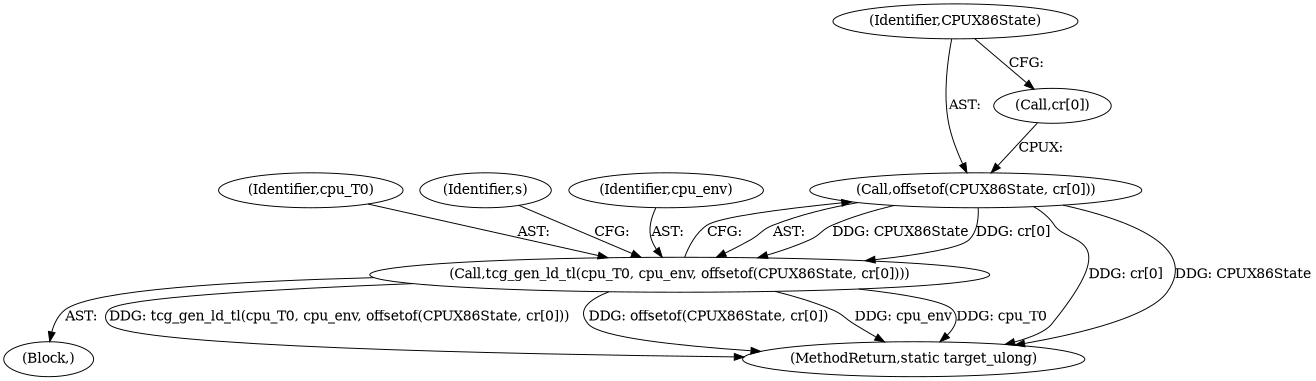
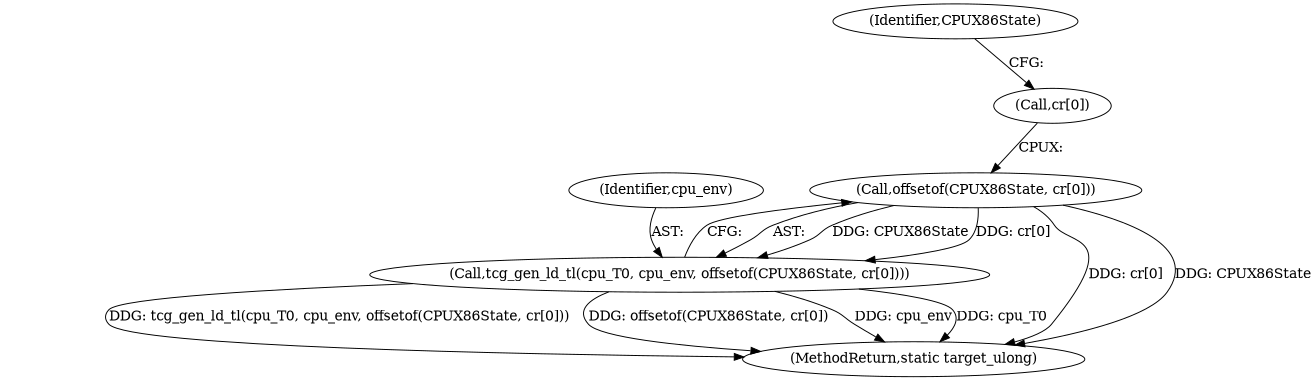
edge "(Identifier,CPUX86State)" -> "(Call,offsetof(CPUX86State, cr[0]))": removed, label "AST:"
node "(Identifier,cpu_T0)": removed
node "(Identifier,s)": removed
node "(Block,)": removed
